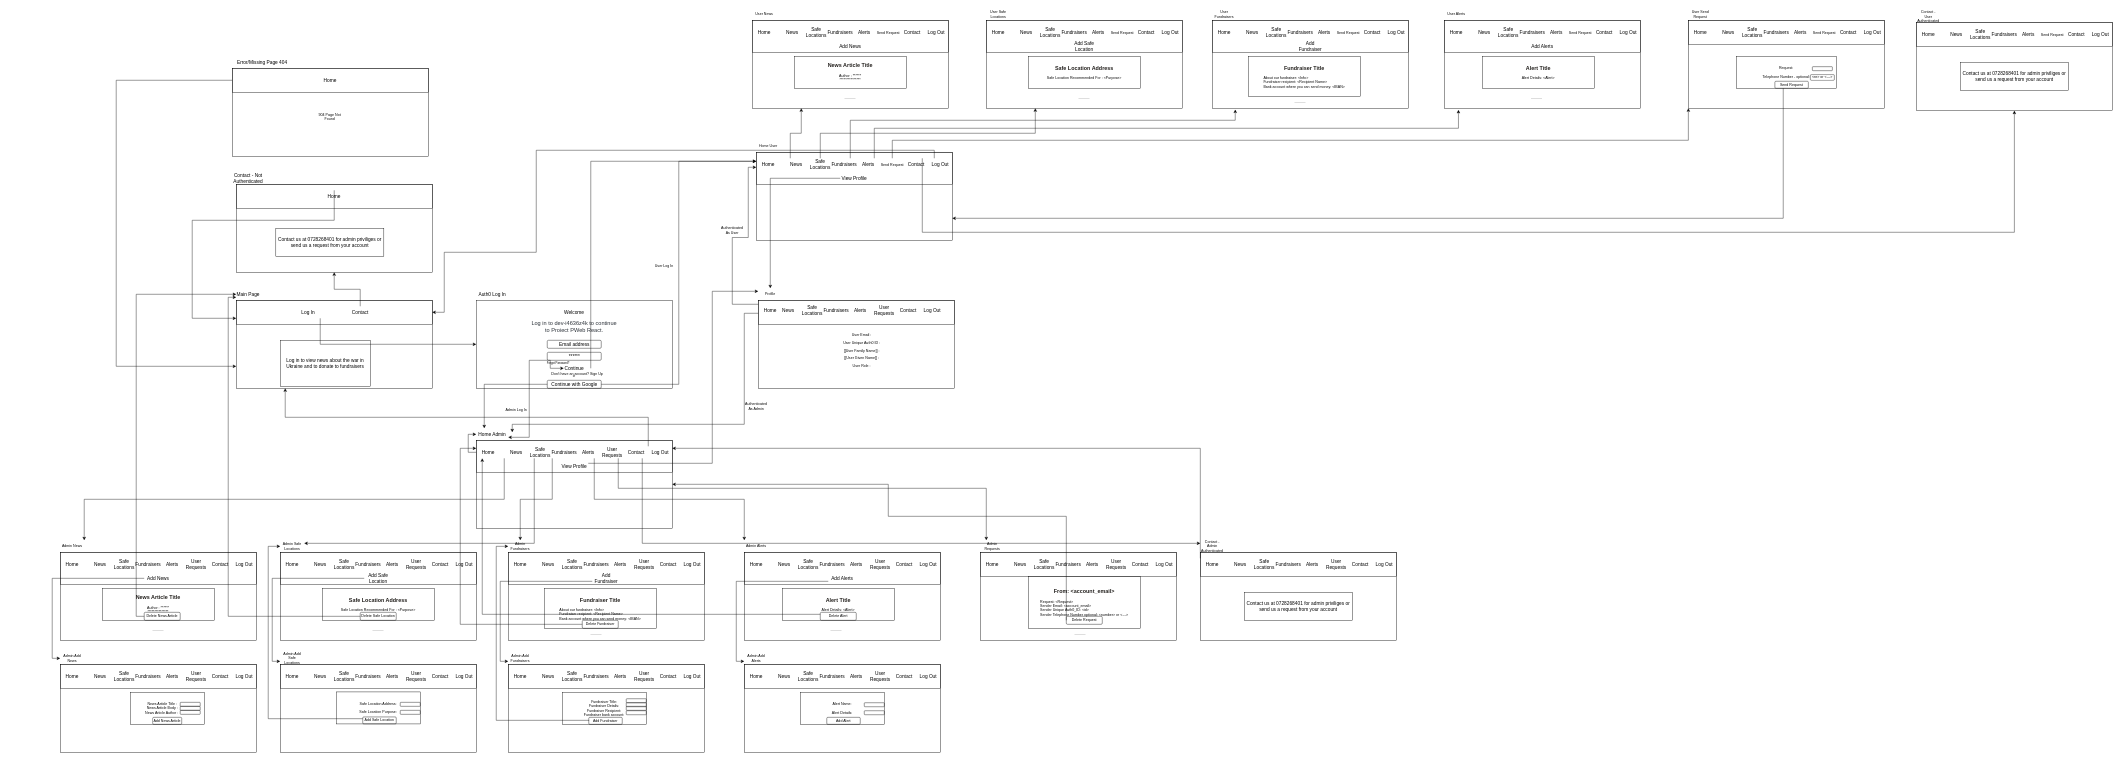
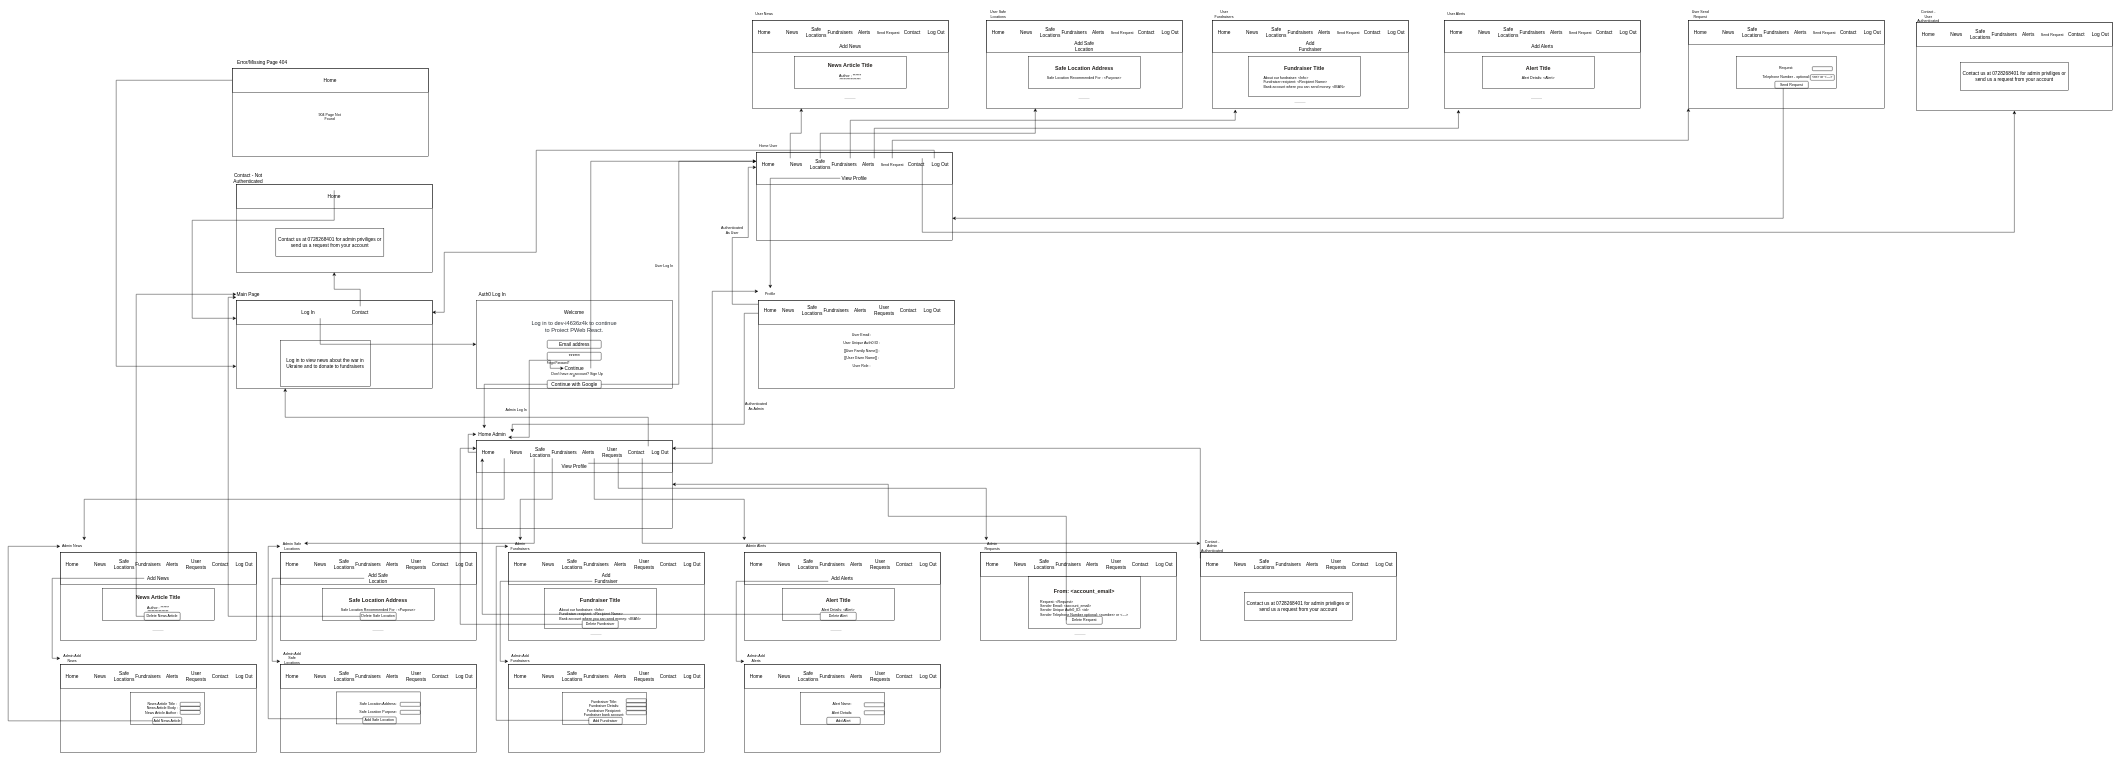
edge "Add News Article" -> "Admin News": added
